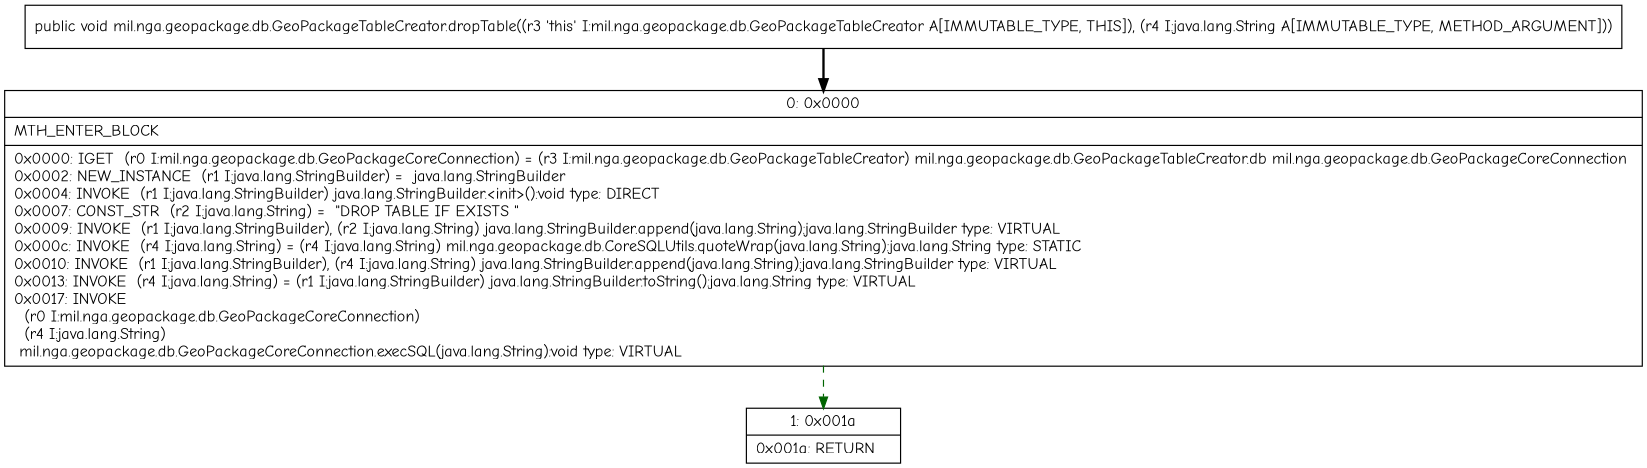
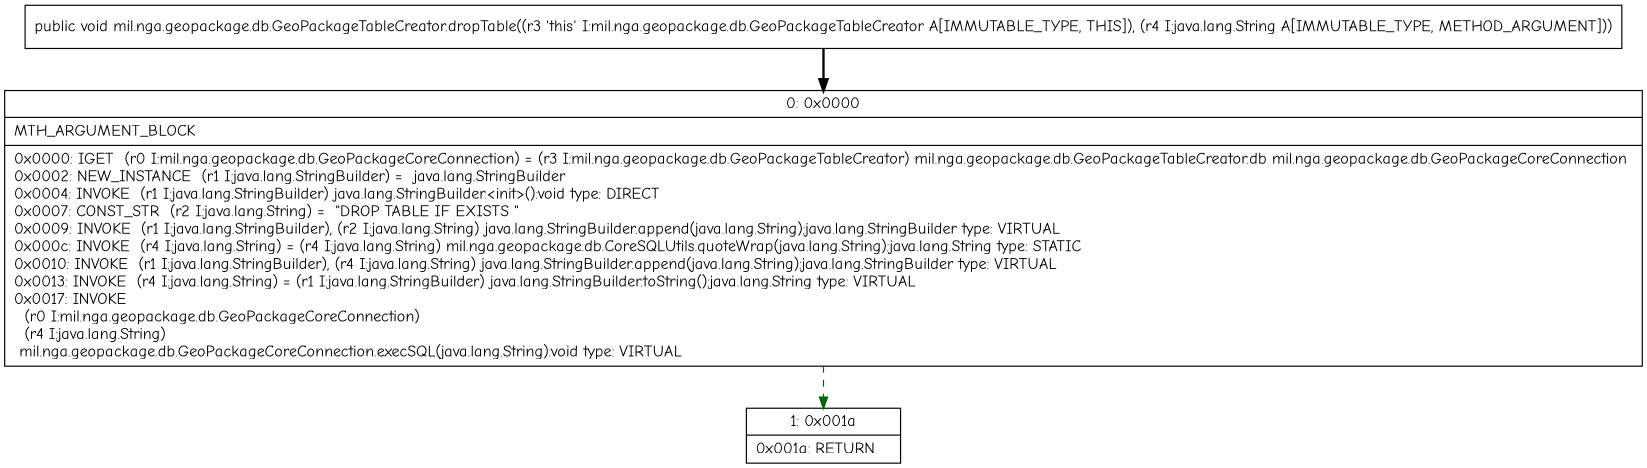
node "0: 0x0000": text "MTH_ENTER_BLOCK" -> "MTH_ARGUMENT_BLOCK"
